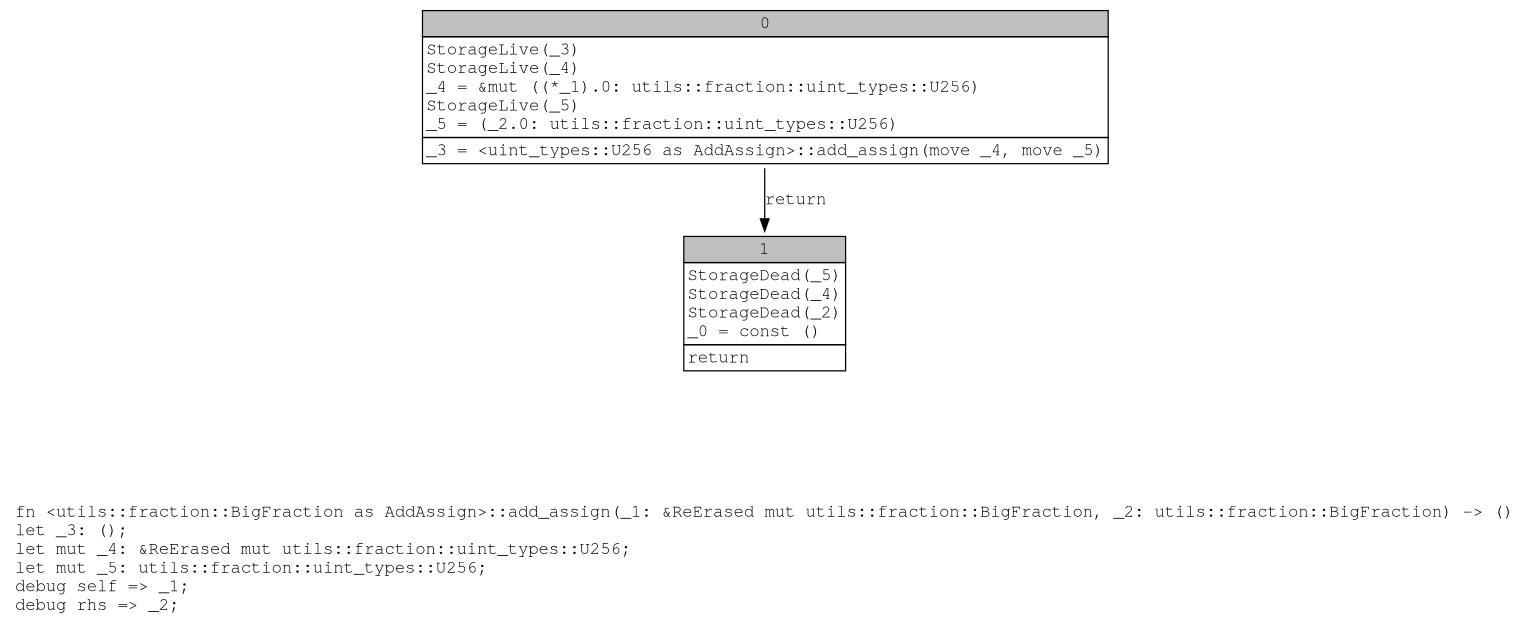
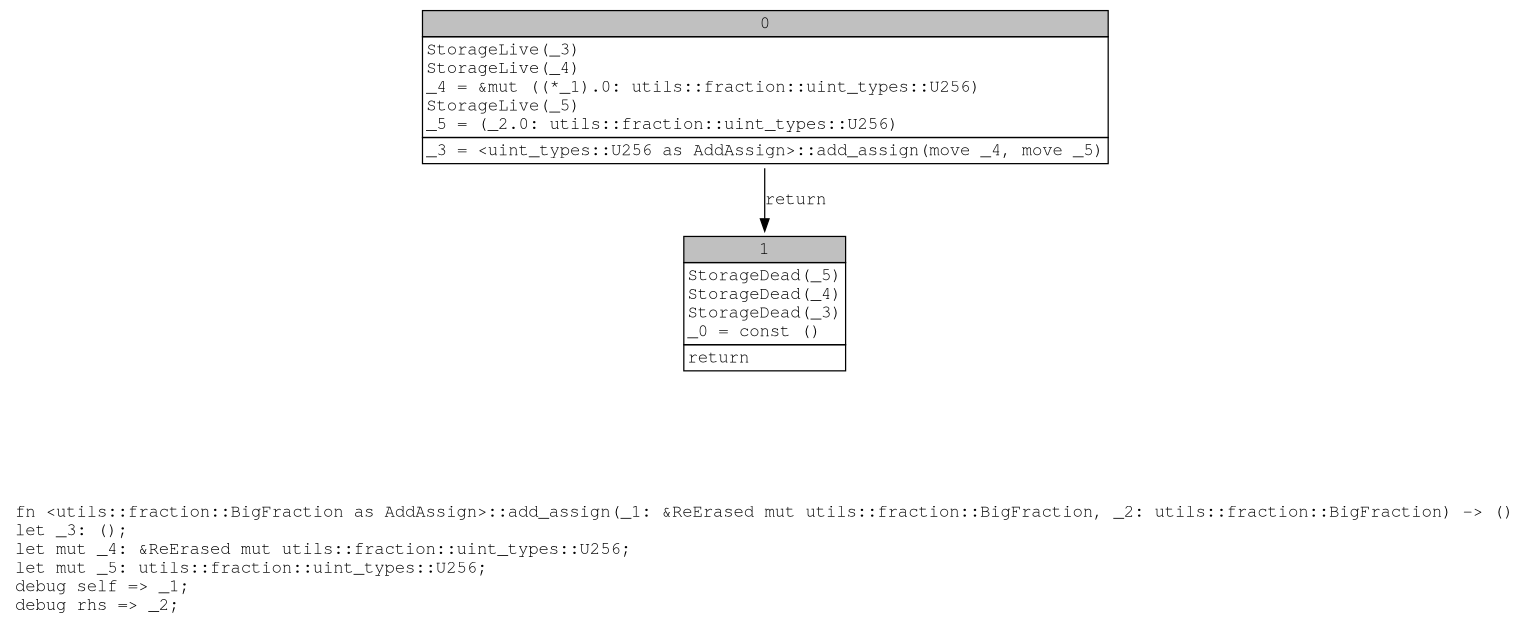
node "1": text "StorageDead(_2)" -> "StorageDead(_3)"
